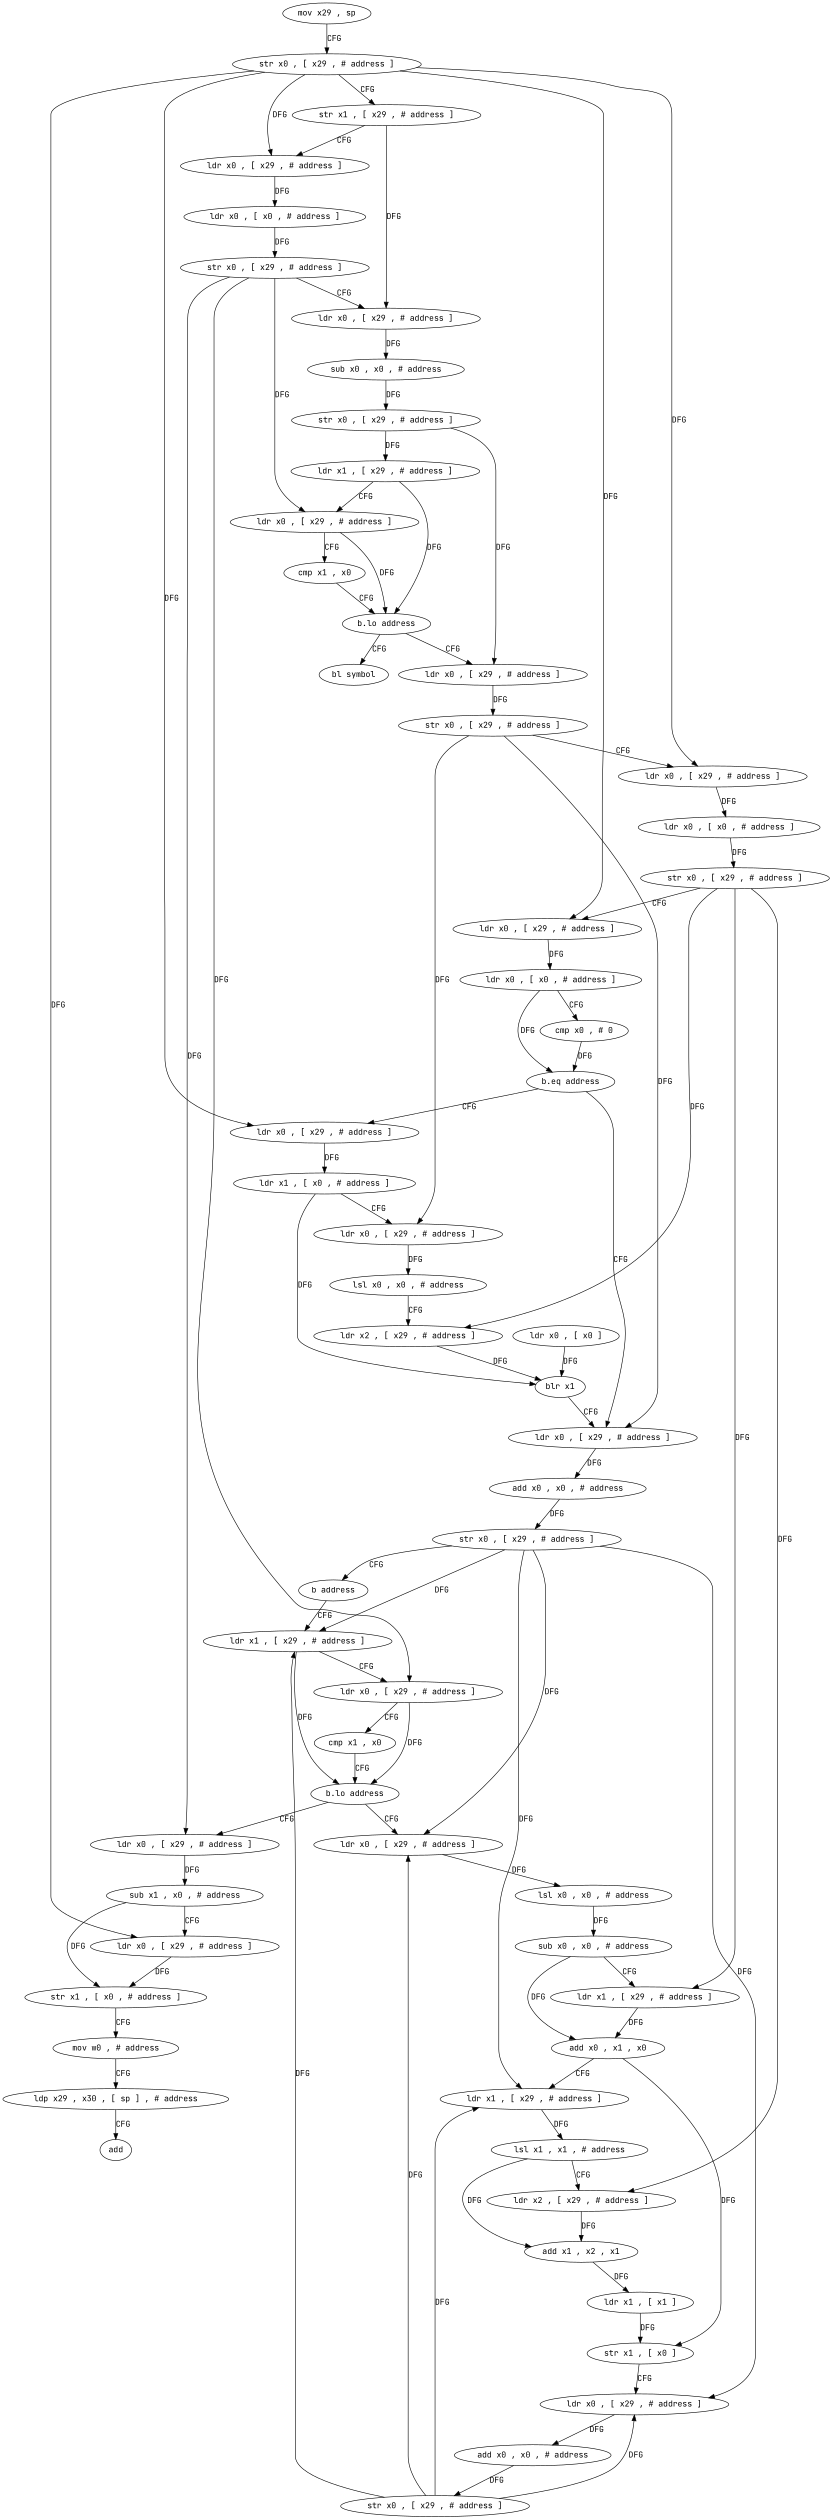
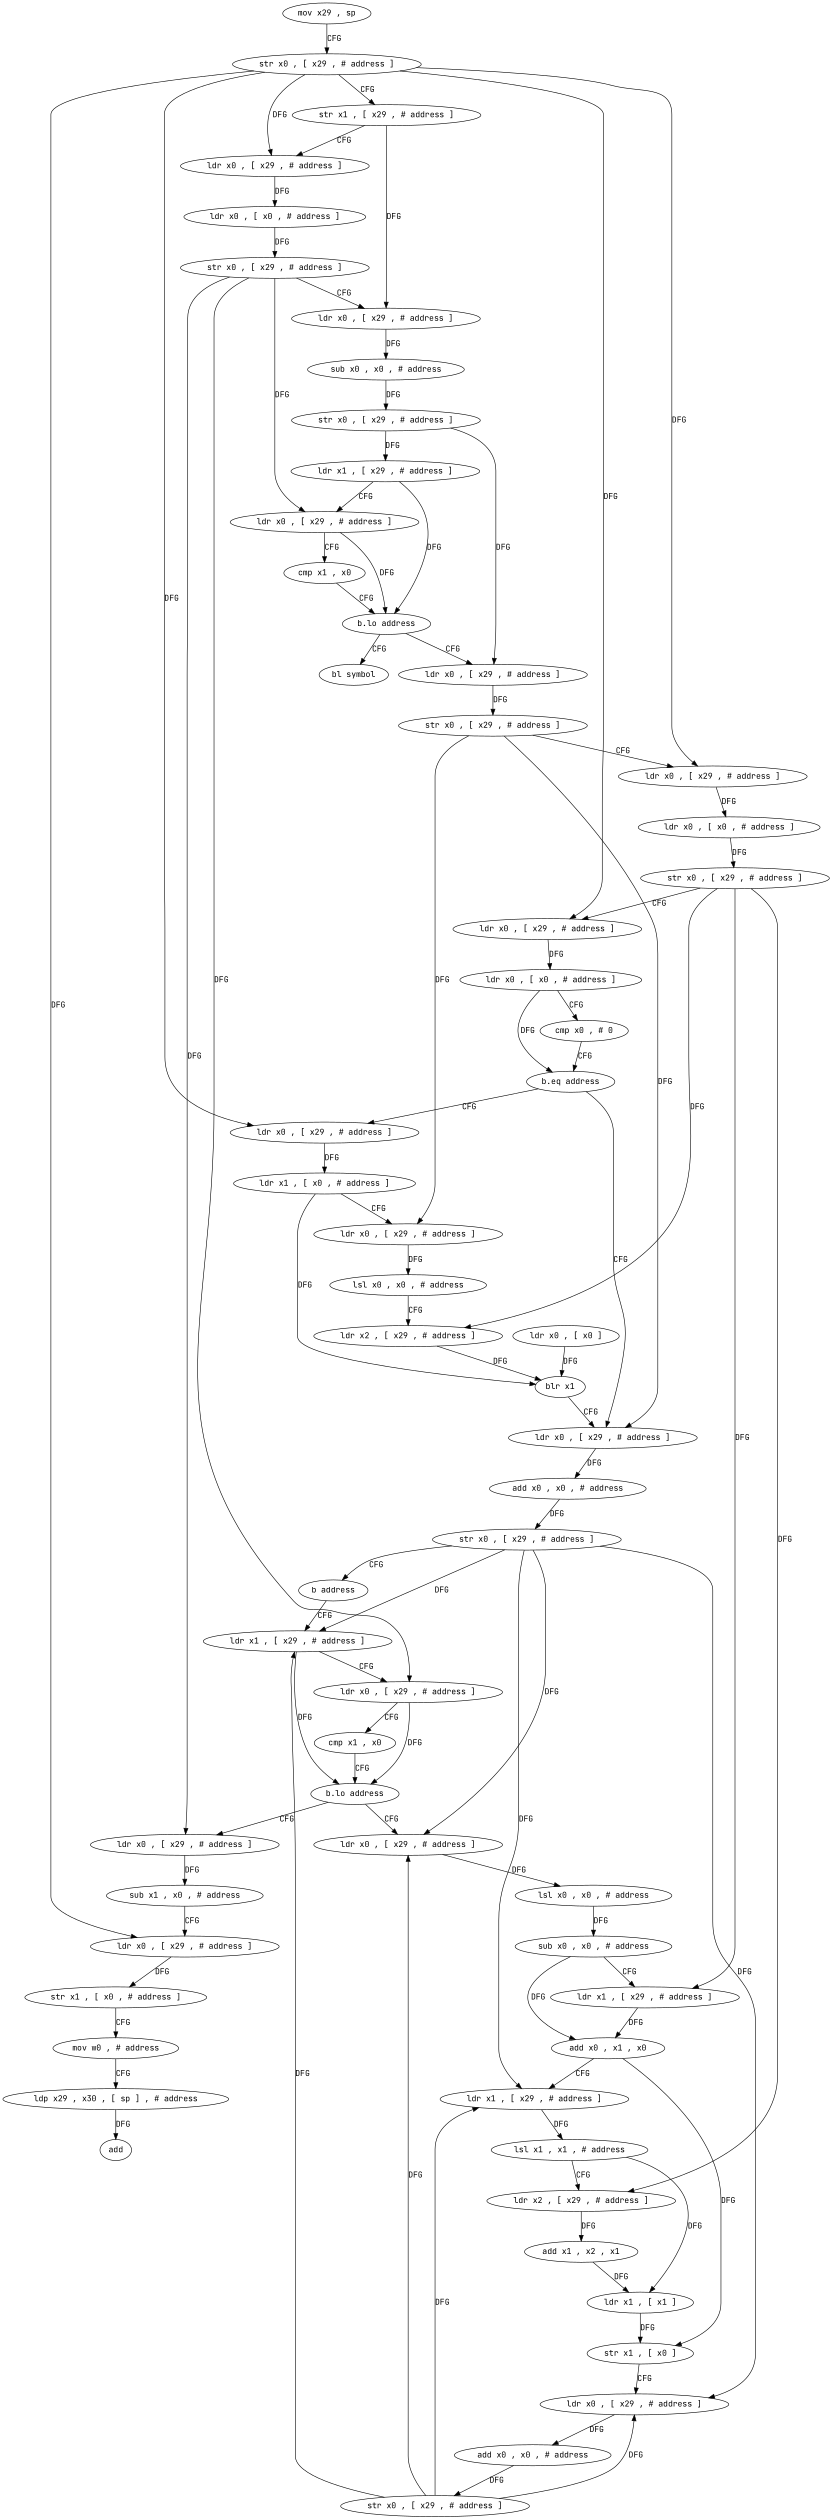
edge "cmp x0 , # 0" -> "b.eq address": label "DFG" -> "CFG"
edge "sub x1 , x0 , # address" -> "str x1 , [ x0 , # address ]": removed, label "DFG"
edge "ldp x29 , x30 , [ sp ] , # address" -> "add": label "CFG" -> "DFG"
edge "lsl x1 , x1 , # address" -> "add x1 , x2 , x1": now "lsl x1 , x1 , # address" -> "ldr x1 , [ x1 ]"
